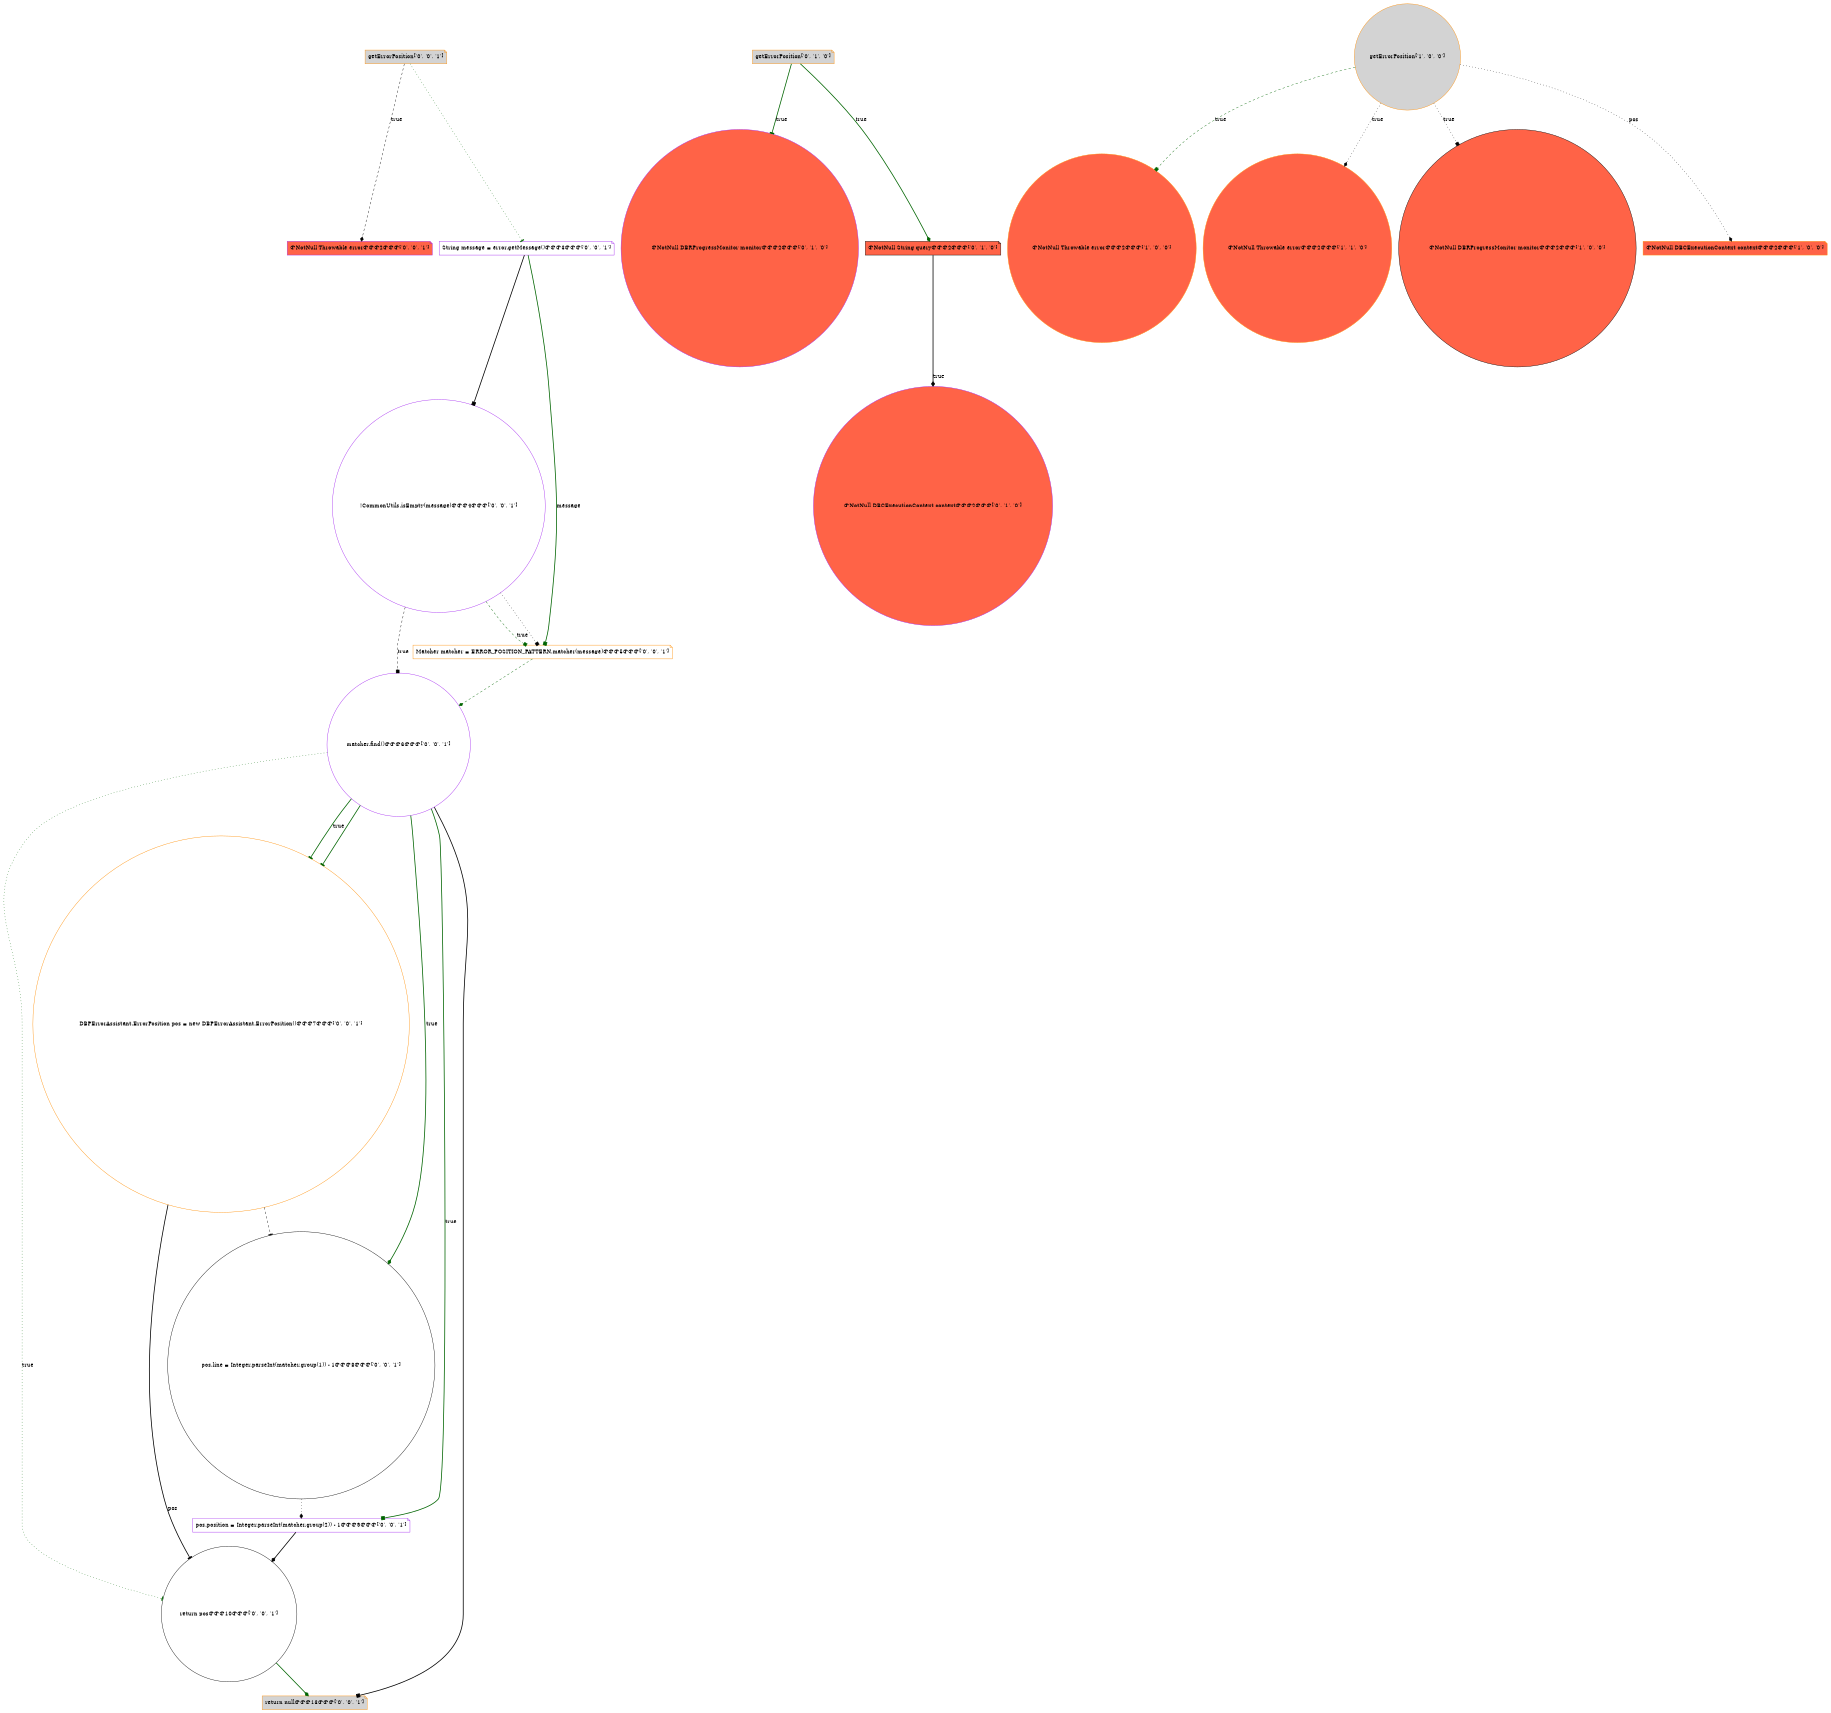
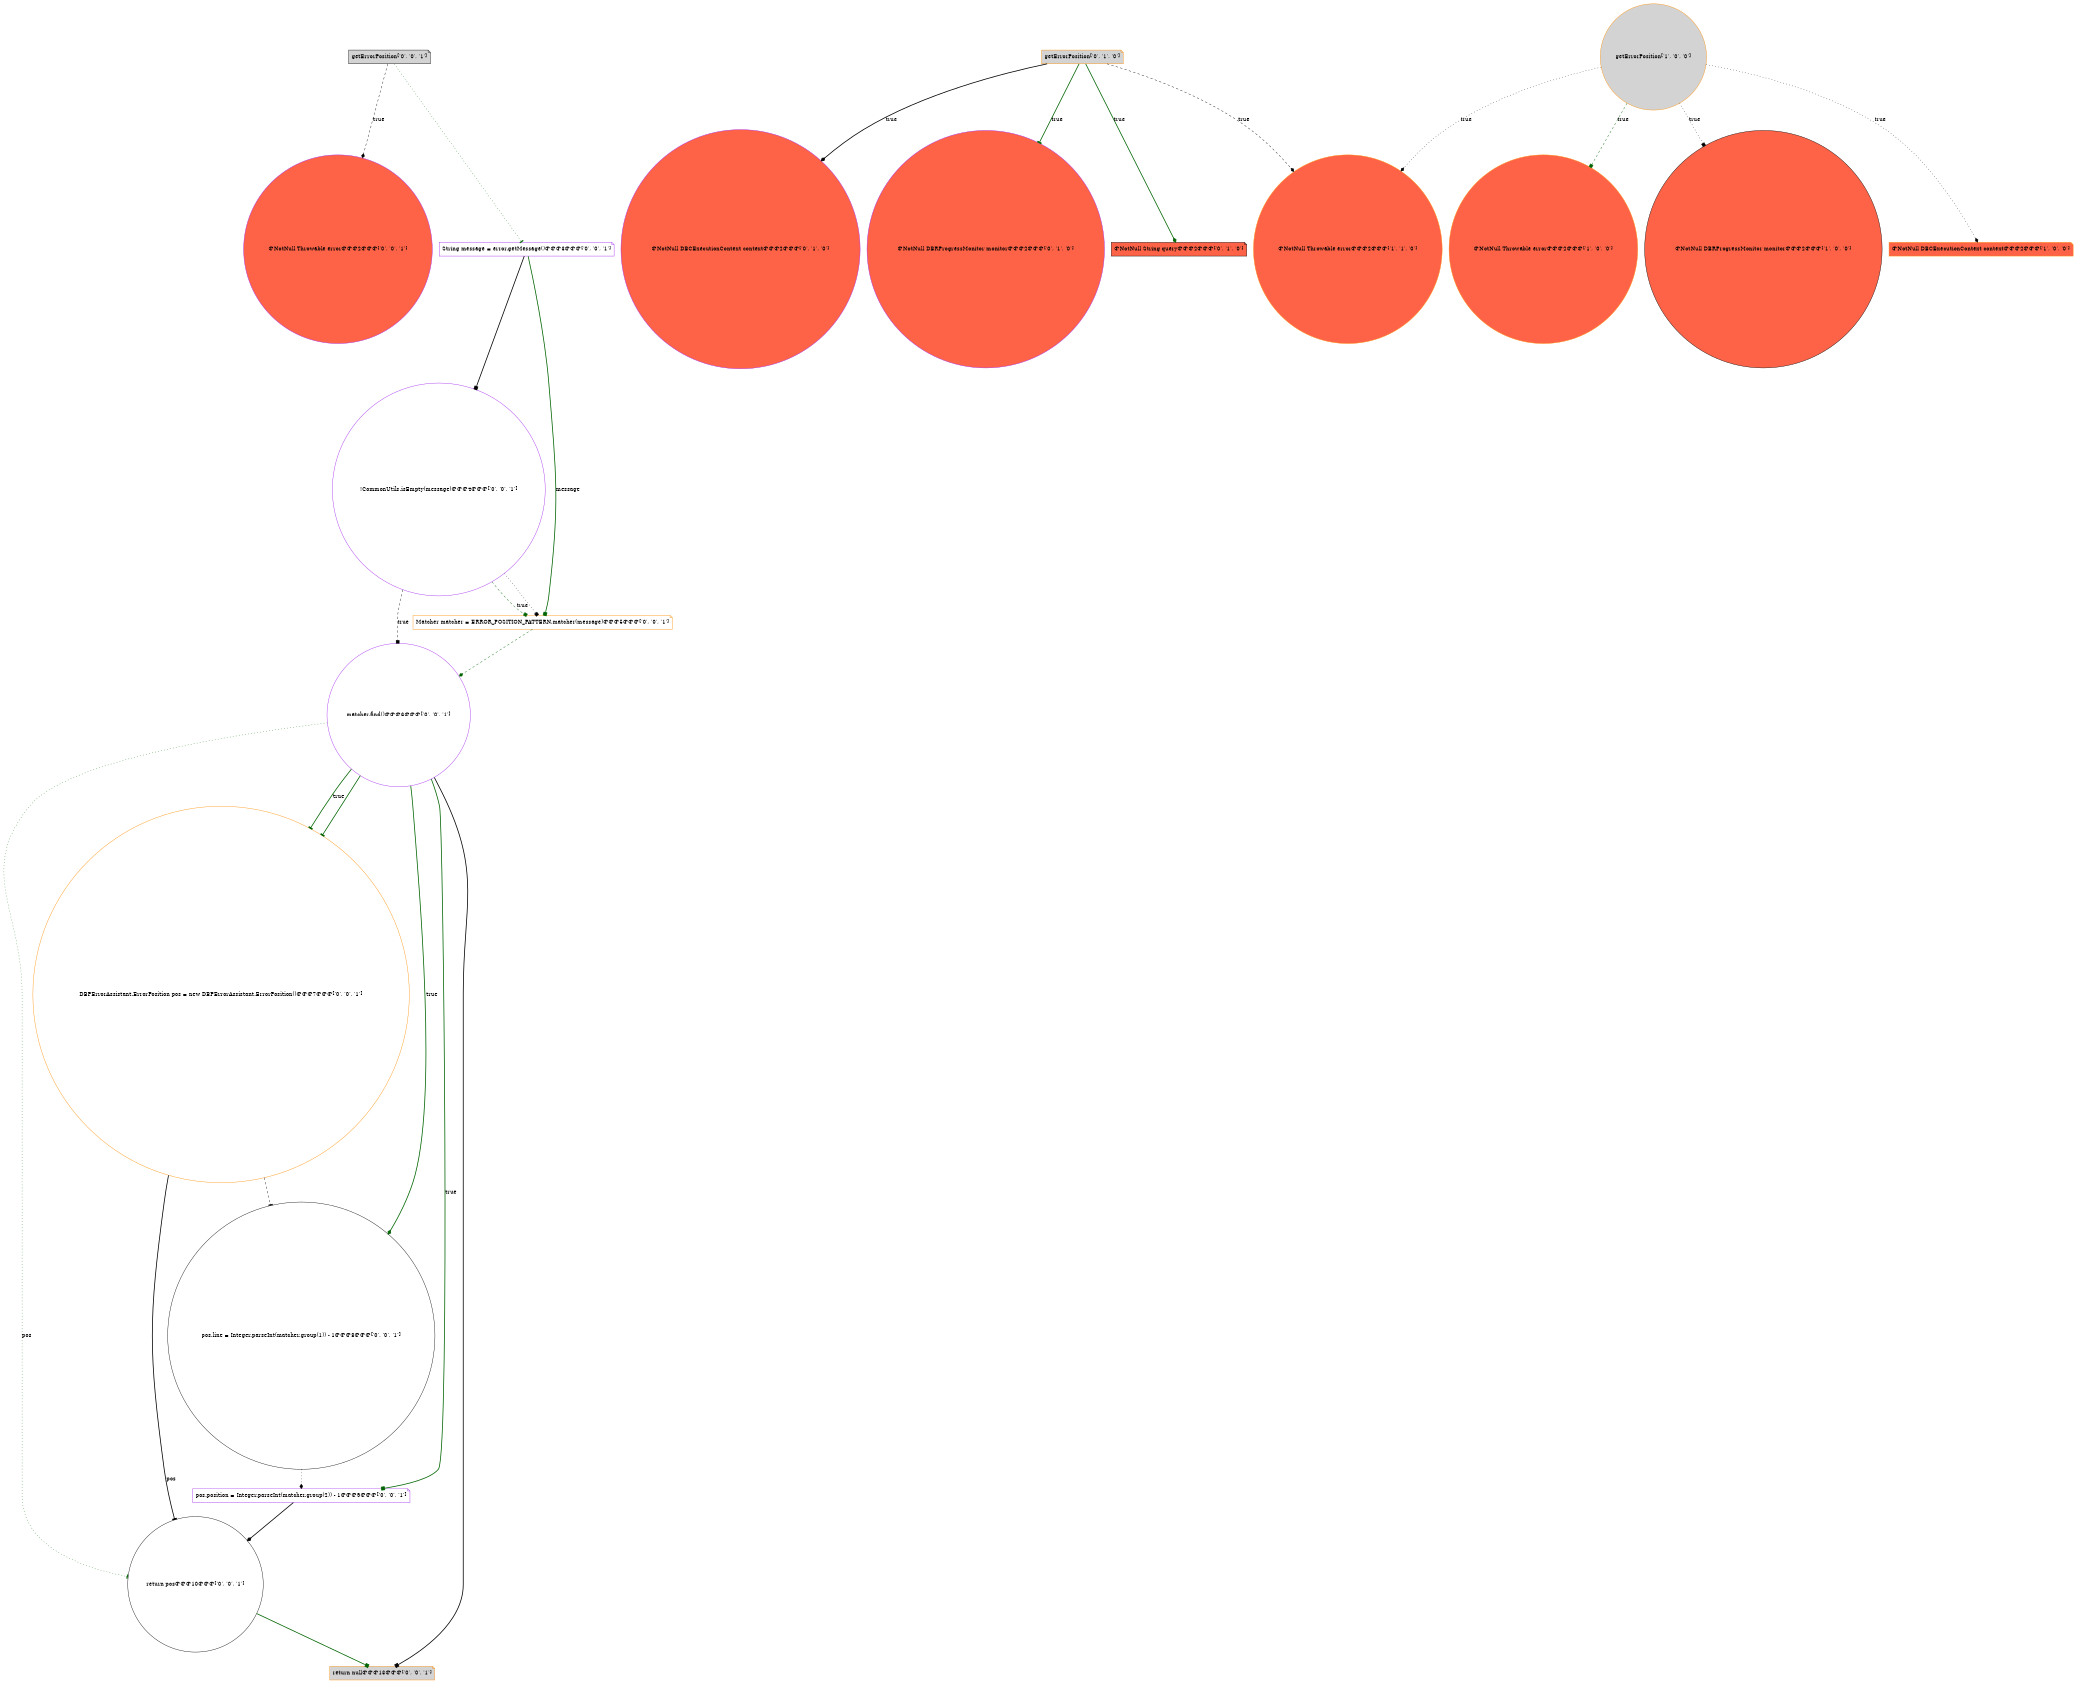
node "getErrorPosition['0', '0', '1']": color darkorange -> black
edge "getErrorPosition['0', '1', '0']" -> "@NotNull Throwable error@@@2@@@['1', '1', '0']": added, label "true"
edge "getErrorPosition['1', '0', '0']" -> "@NotNull DBCExecutionContext context@@@2@@@['1', '0', '0']": label "pos" -> "true"
node "@NotNull Throwable error@@@2@@@['0', '0', '1']": shape note -> circle
edge "@NotNull String query@@@2@@@['0', '1', '0']" -> "@NotNull DBCExecutionContext context@@@2@@@['0', '1', '0']": now "getErrorPosition['0', '1', '0']" -> "@NotNull DBCExecutionContext context@@@2@@@['0', '1', '0']"
edge "matcher.find()@@@6@@@['0', '0', '1']" -> "return pos@@@10@@@['0', '0', '1']": label "true" -> "pos"
edge "return pos@@@10@@@['0', '0', '1']" -> "return null@@@13@@@['0', '0', '1']": arrowhead diamond -> box
